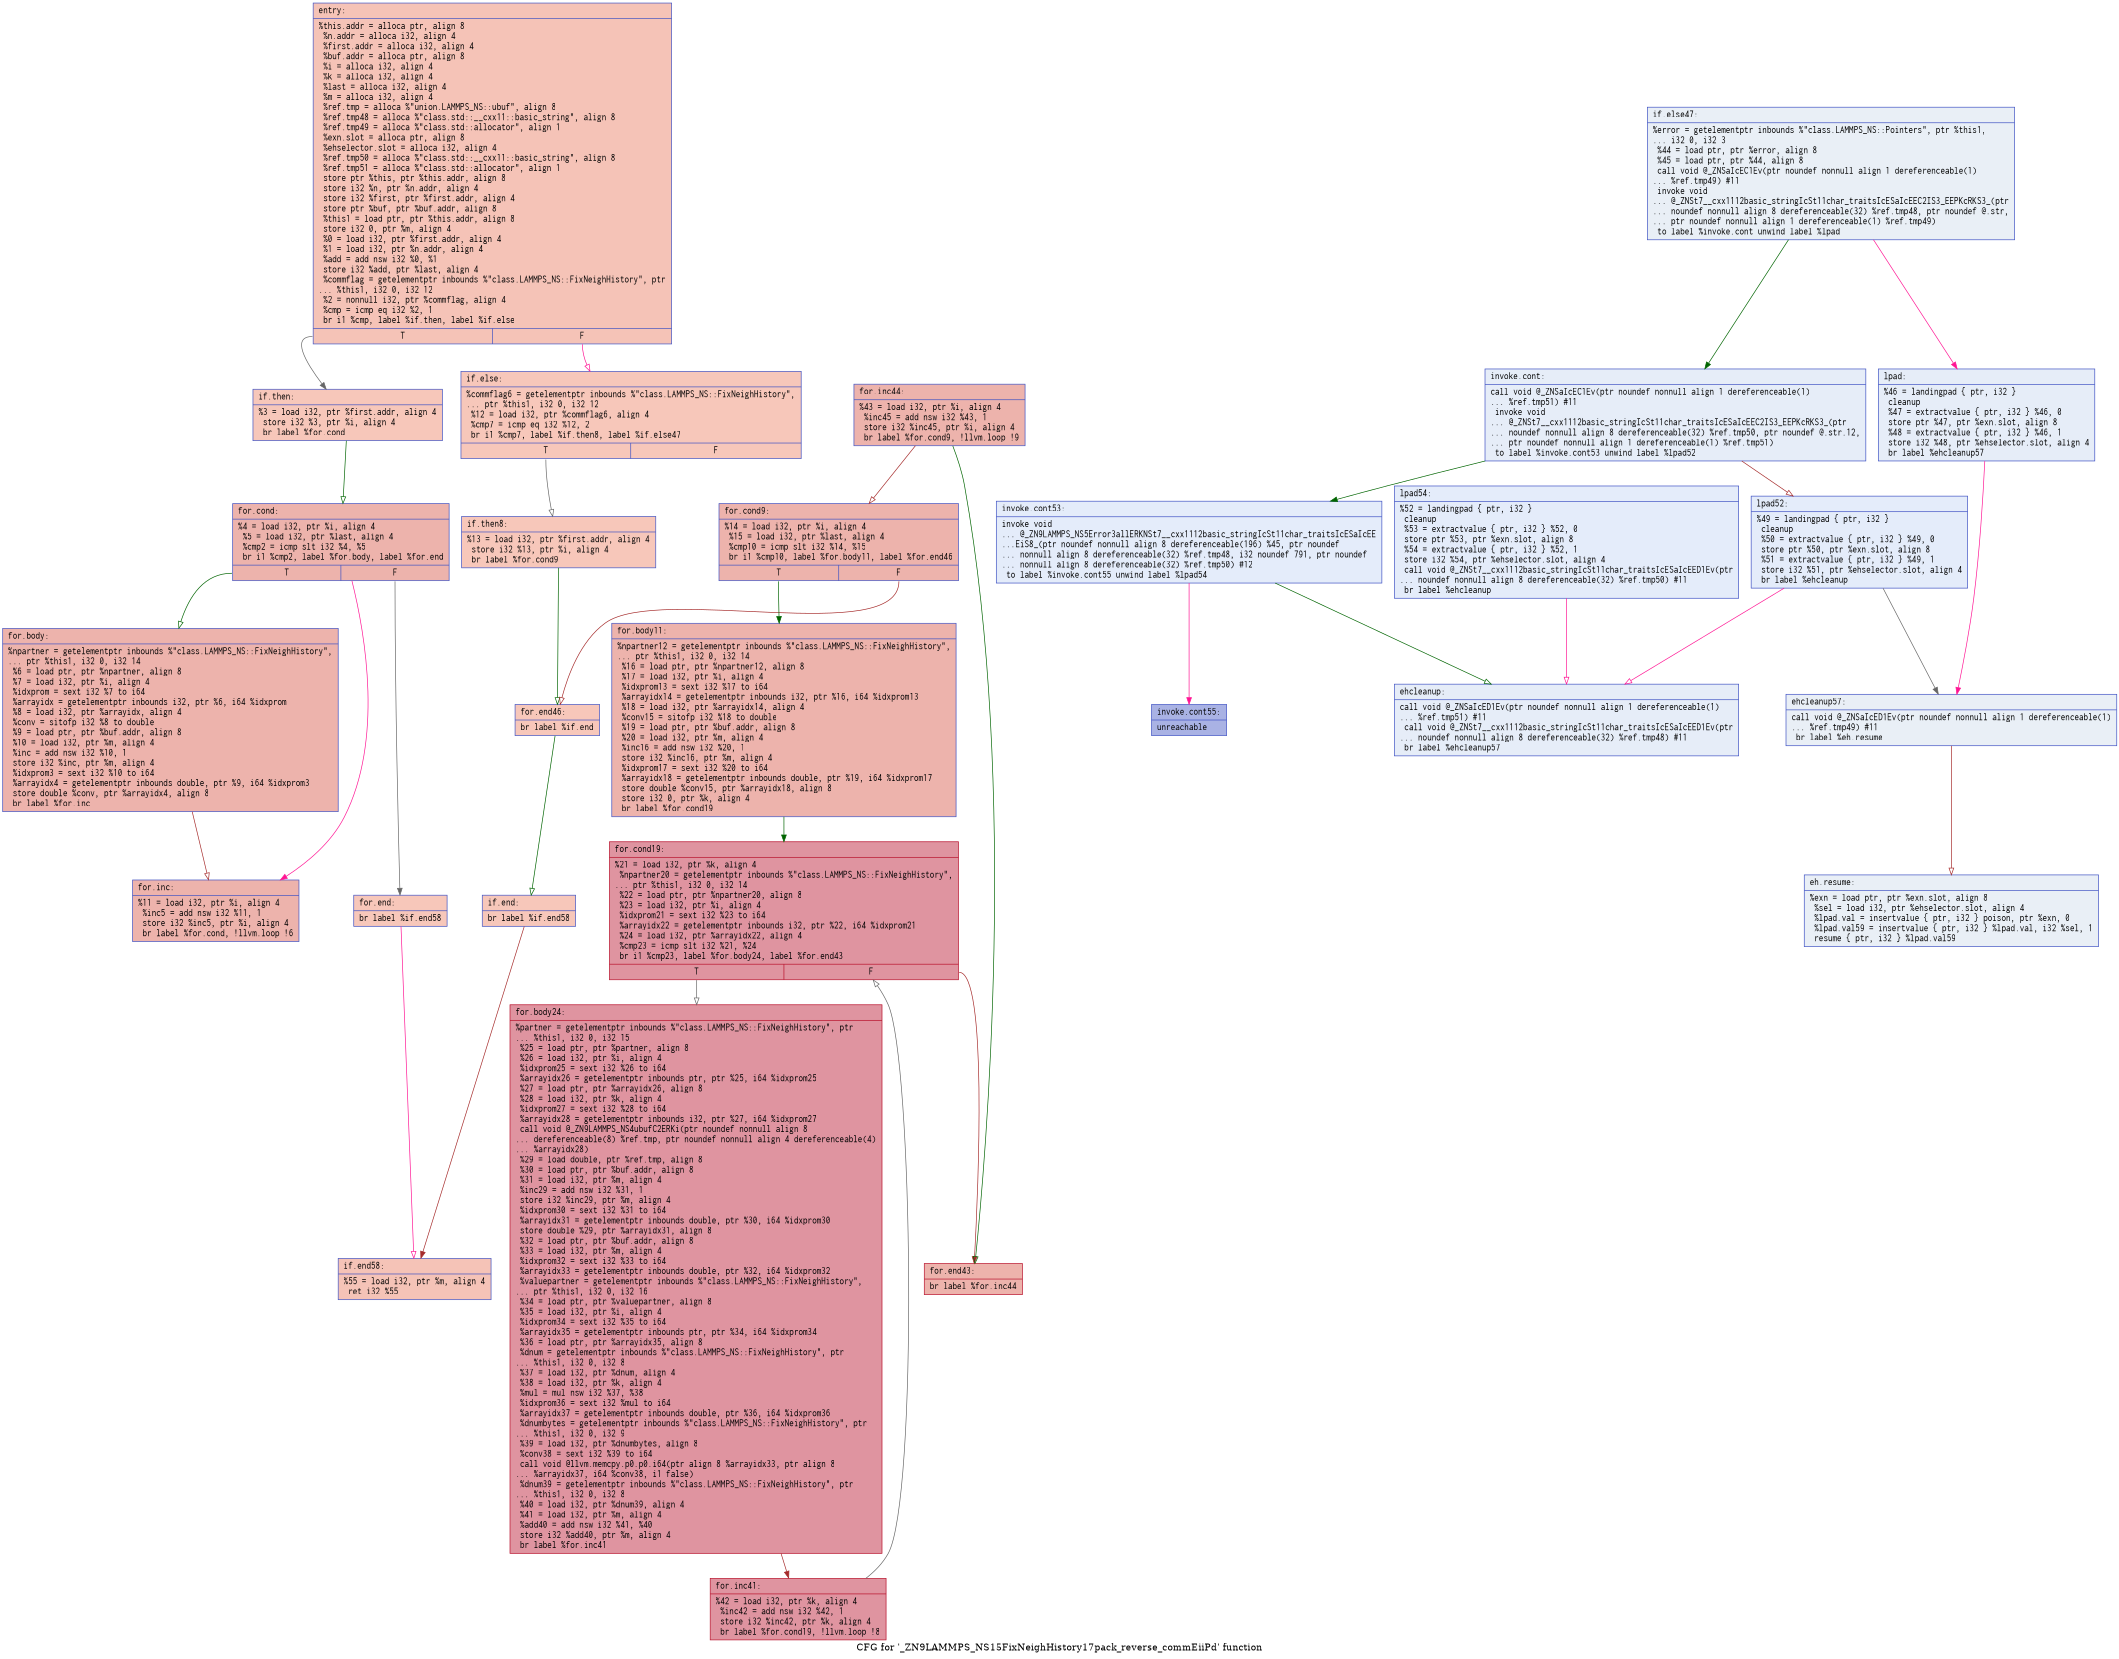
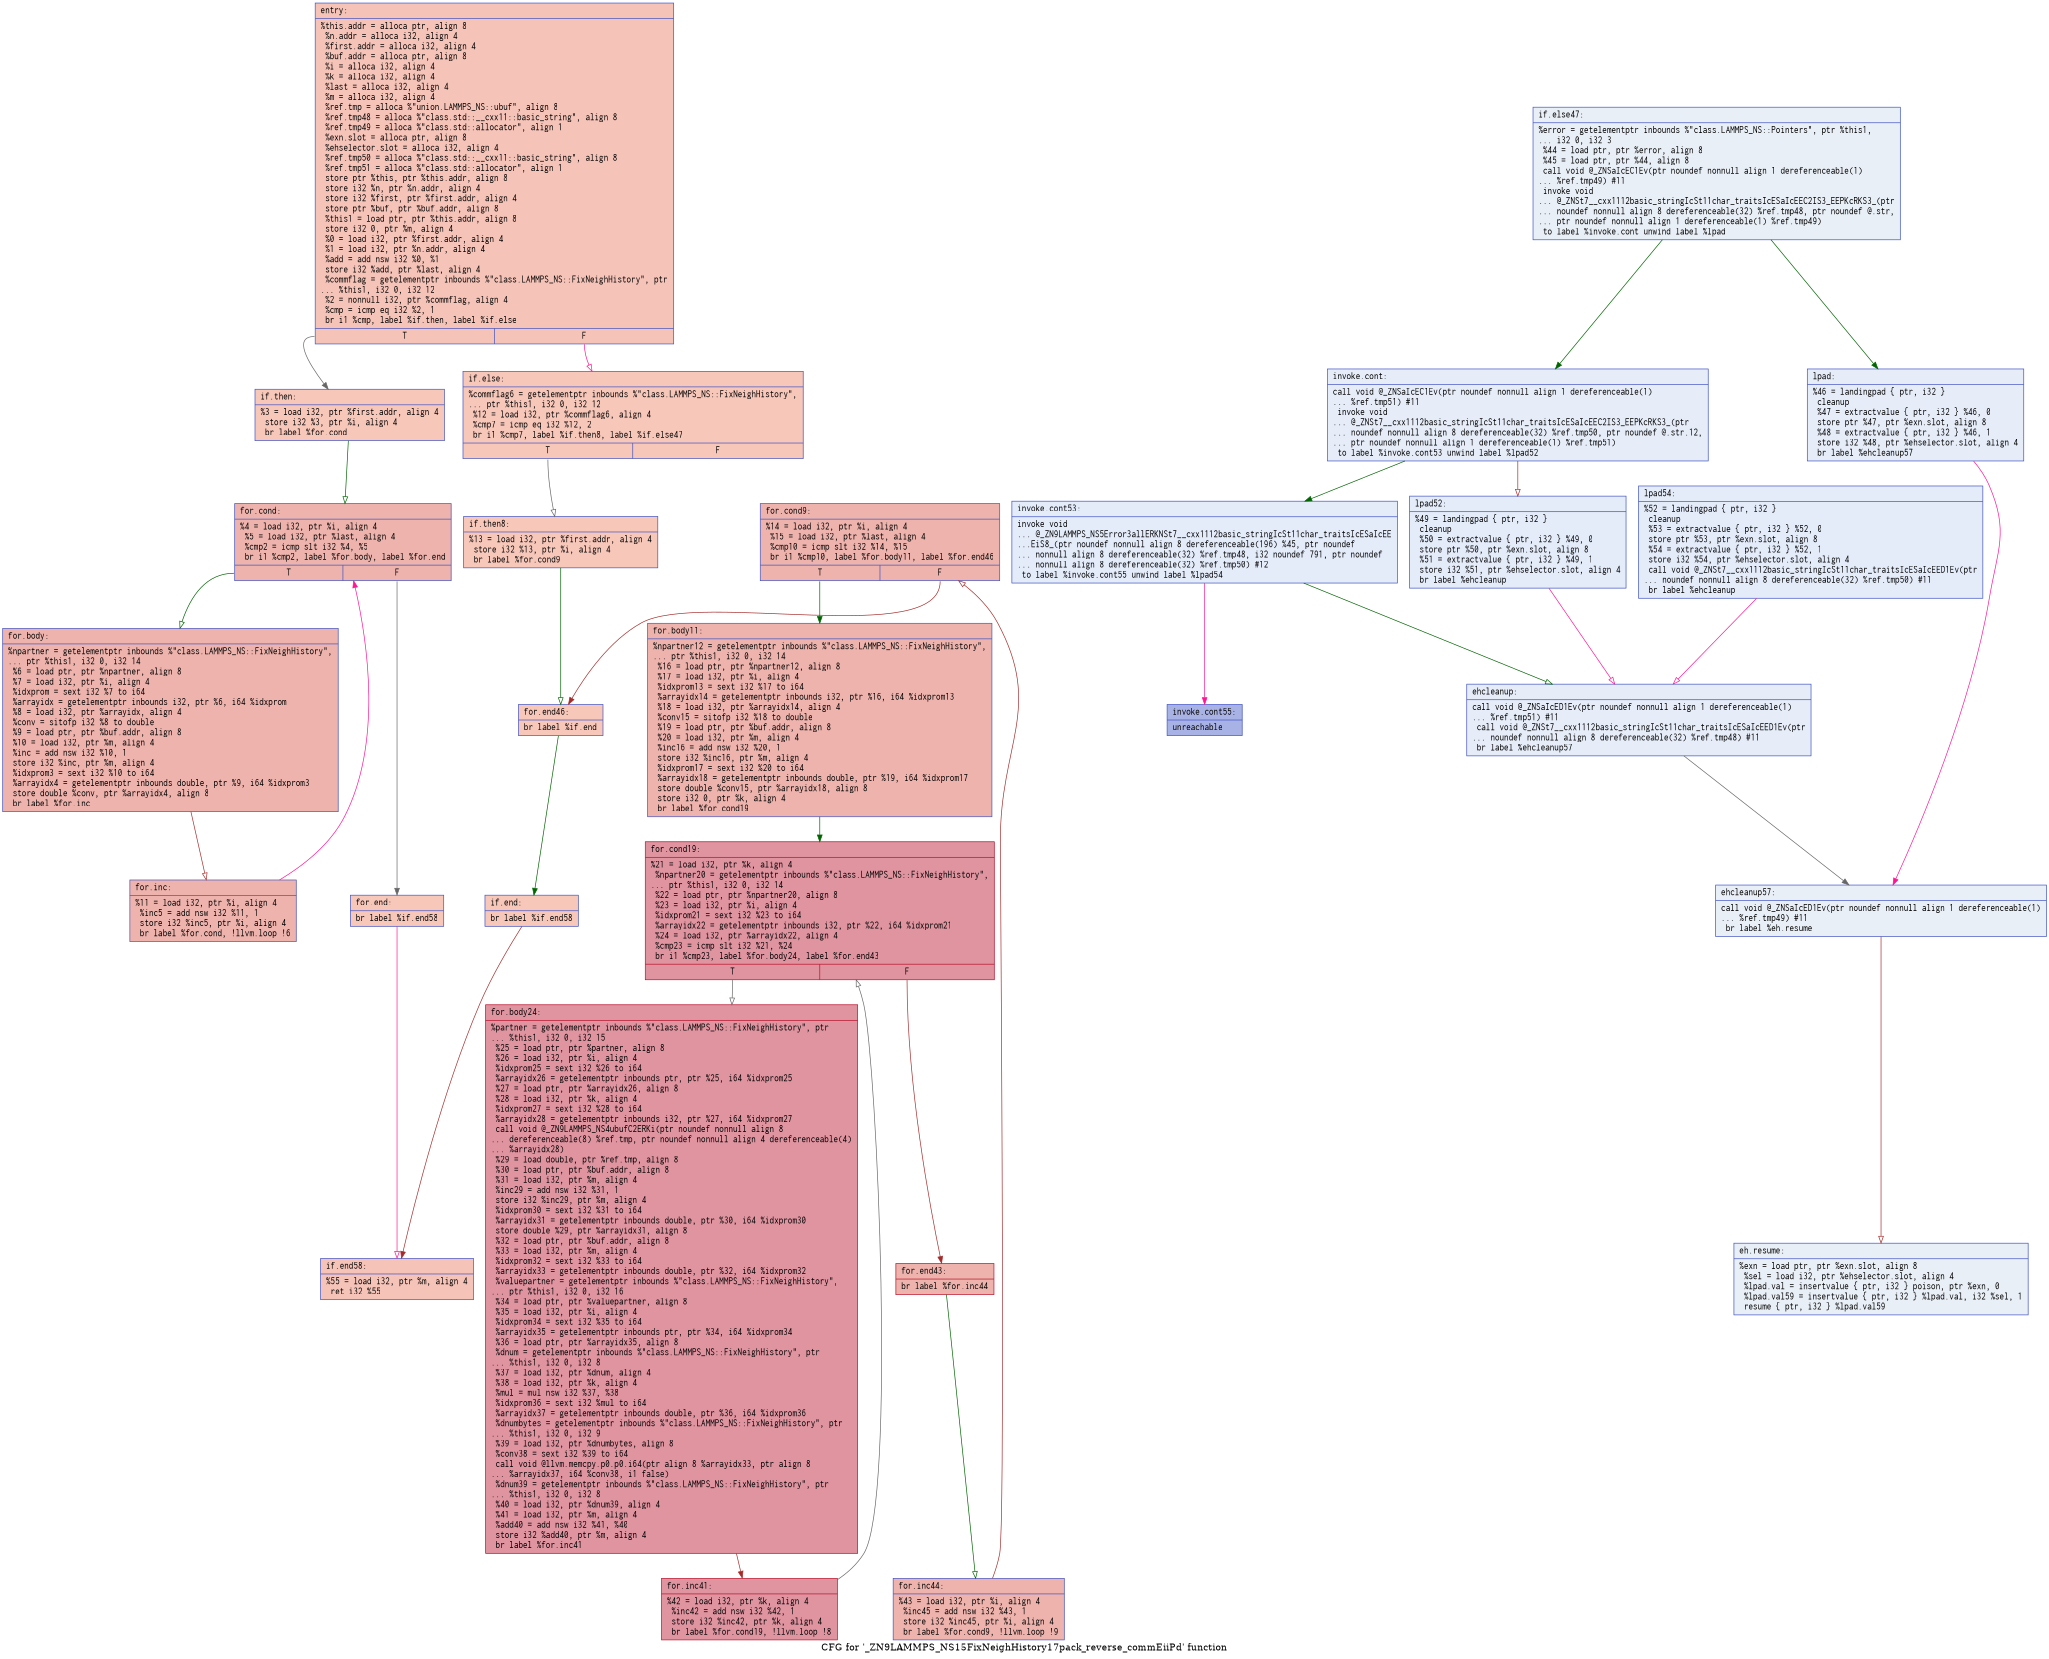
edge "if.else47:" -> "lpad:": color deeppink -> darkgreen
edge "for.cond9:" -> "for.end46:": arrowhead onormal -> normal
edge "lpad52:" -> "ehcleanup57:": now "ehcleanup:" -> "ehcleanup57:"
edge "for.cond:" -> "for.inc:": reversed
edge "for.end46:" -> "if.end:": arrowhead onormal -> normal
edge "for.inc44:" -> "for.end43:": reversed
